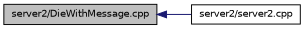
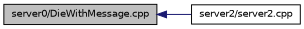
node "server2/DieWithMessage.cpp": label "server2/DieWithMessage.cpp" -> "server0/DieWithMessage.cpp"
